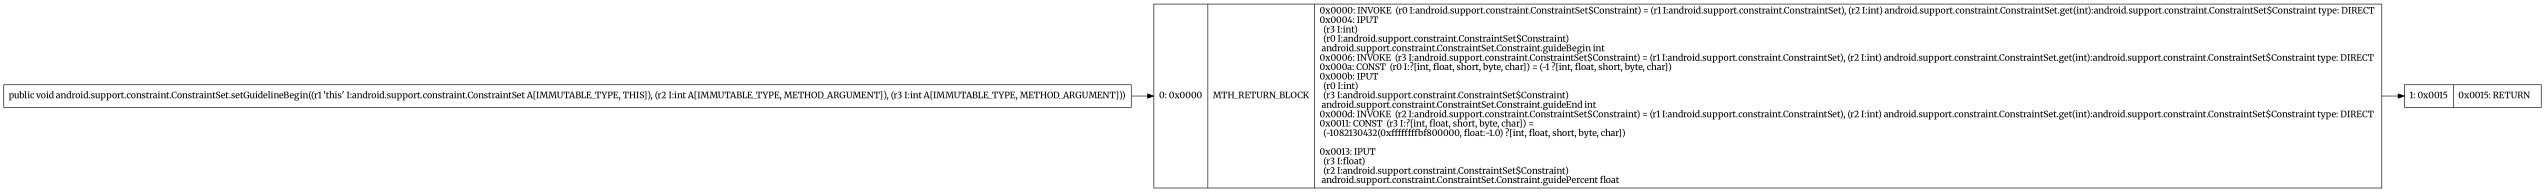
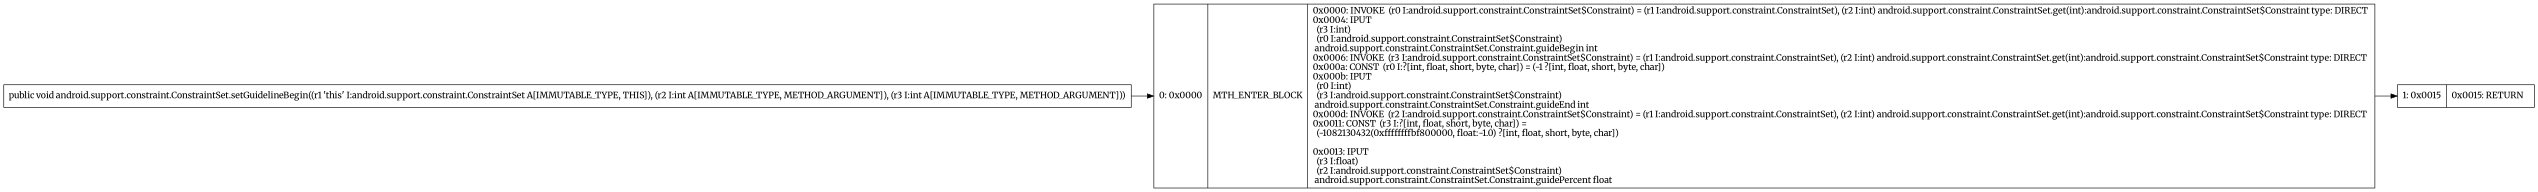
node "0: 0x0000": text "MTH_RETURN_BLOCK" -> "MTH_ENTER_BLOCK"
